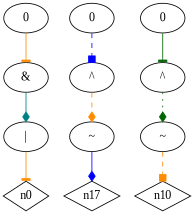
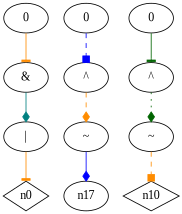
node "n17": shape diamond -> ellipse
